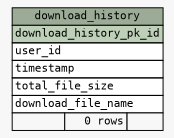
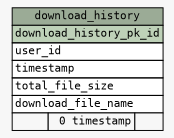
node "download_history": text "0 rows" -> "0 timestamp"
